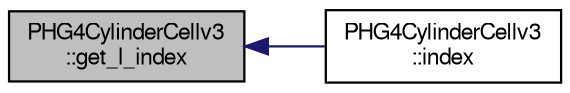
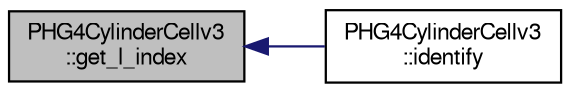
node "PHG4CylinderCellv3 ::index": label "PHG4CylinderCellv3 ::index" -> "PHG4CylinderCellv3 ::identify"
